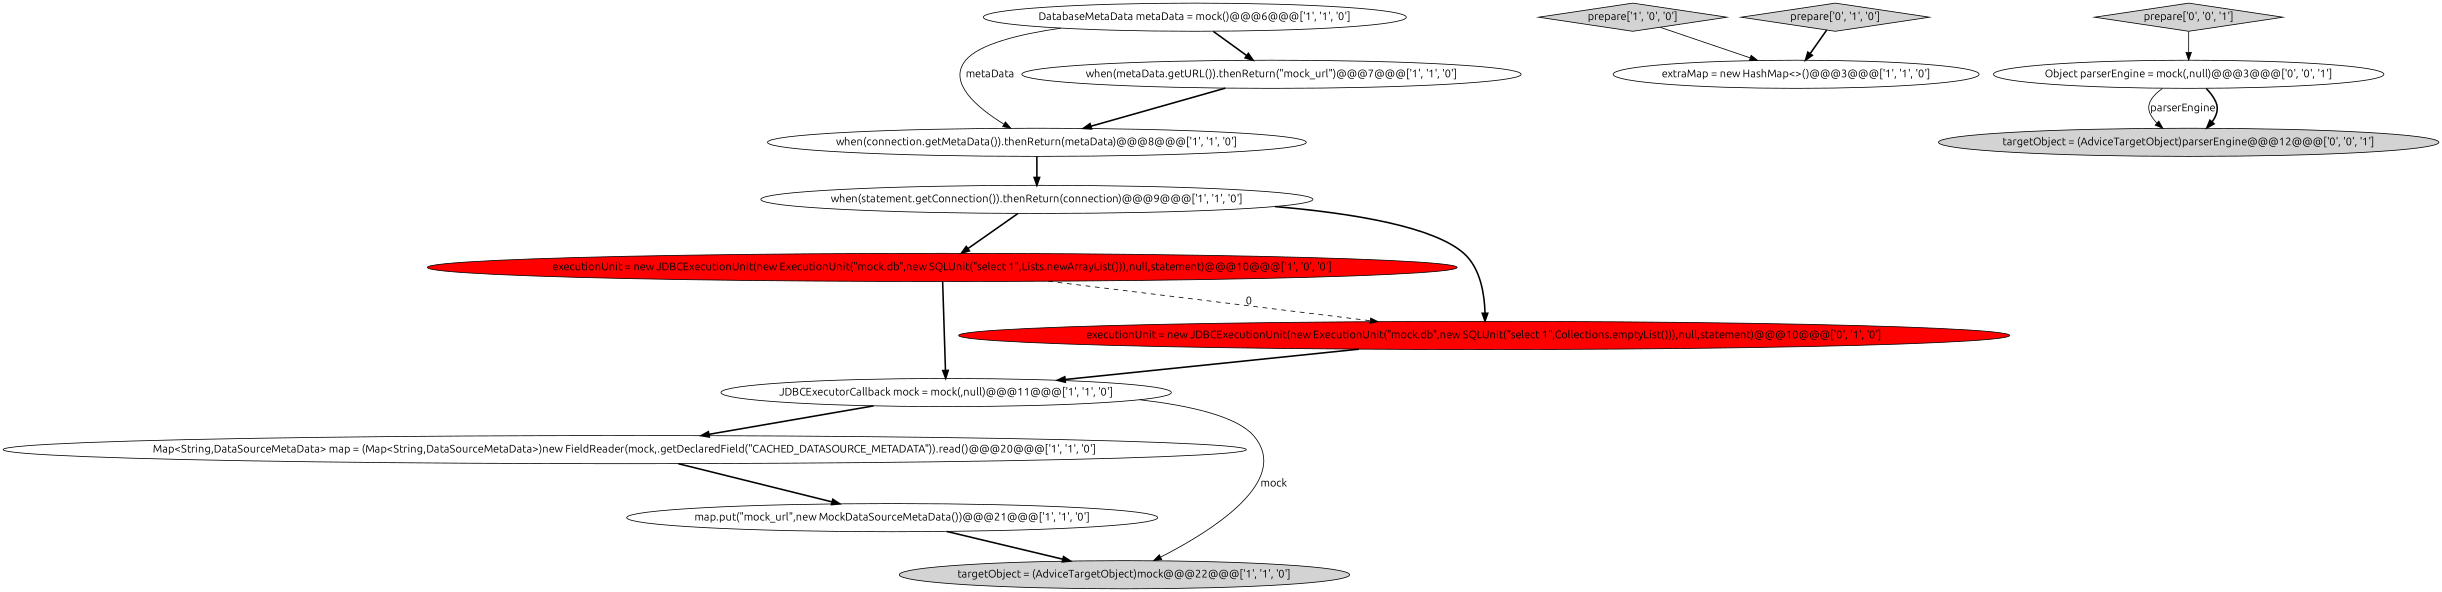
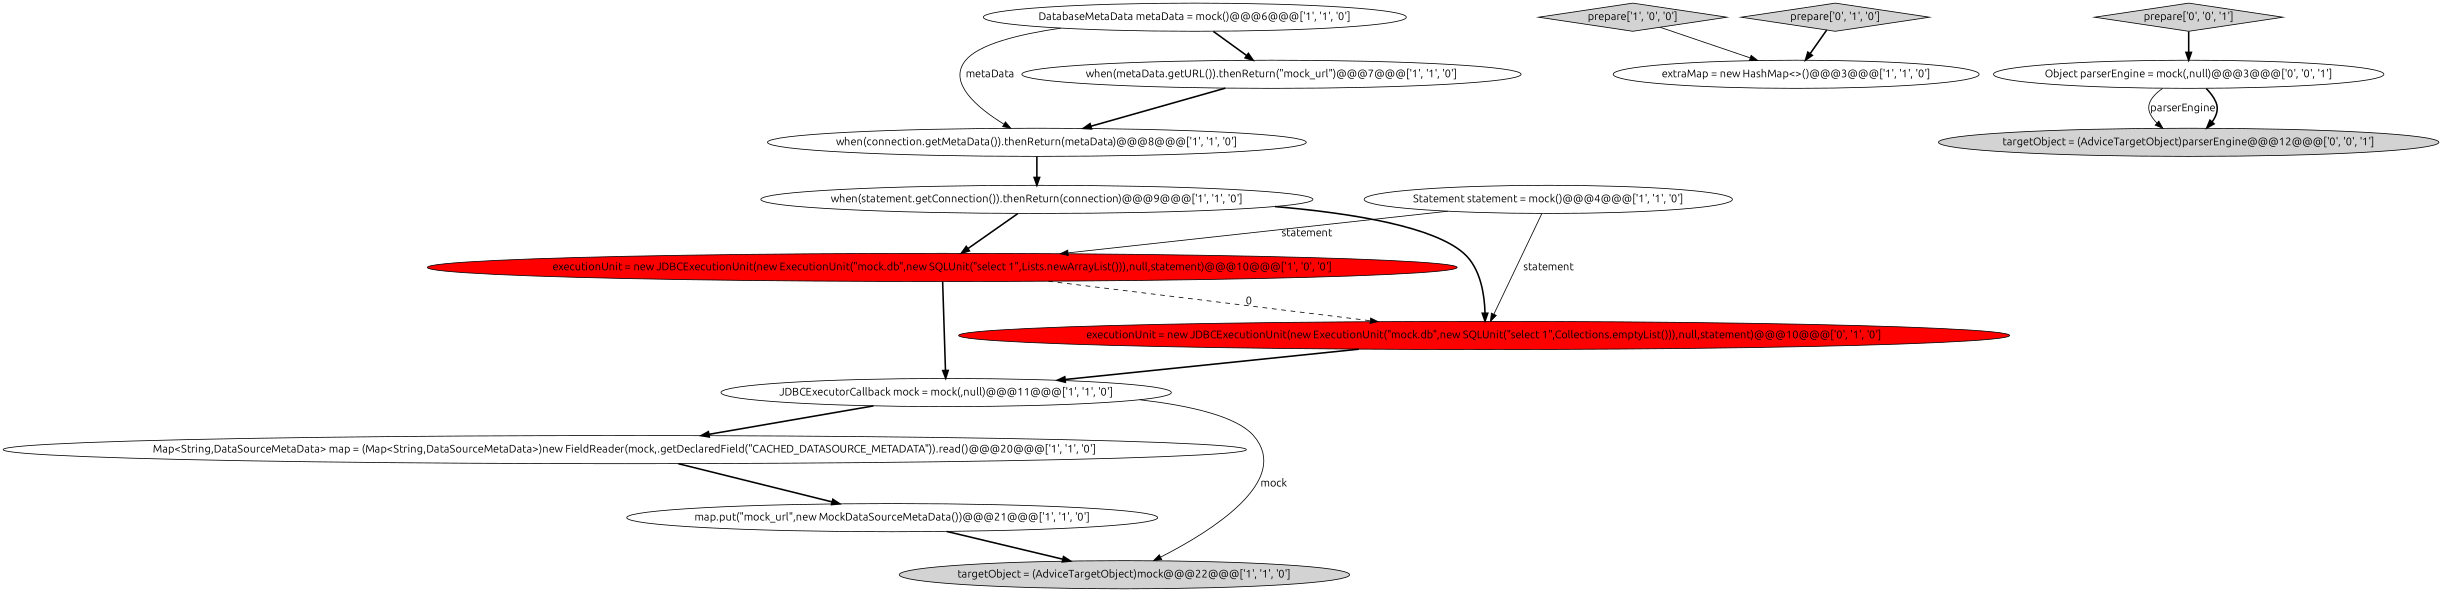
edge "prepare['0', '0', '1']" -> "Object parserEngine = mock(,null)@@@3@@@['0', '0', '1']": style solid -> bold
node "Statement statement = mock()@@@4@@@['1', '1', '0']": added
